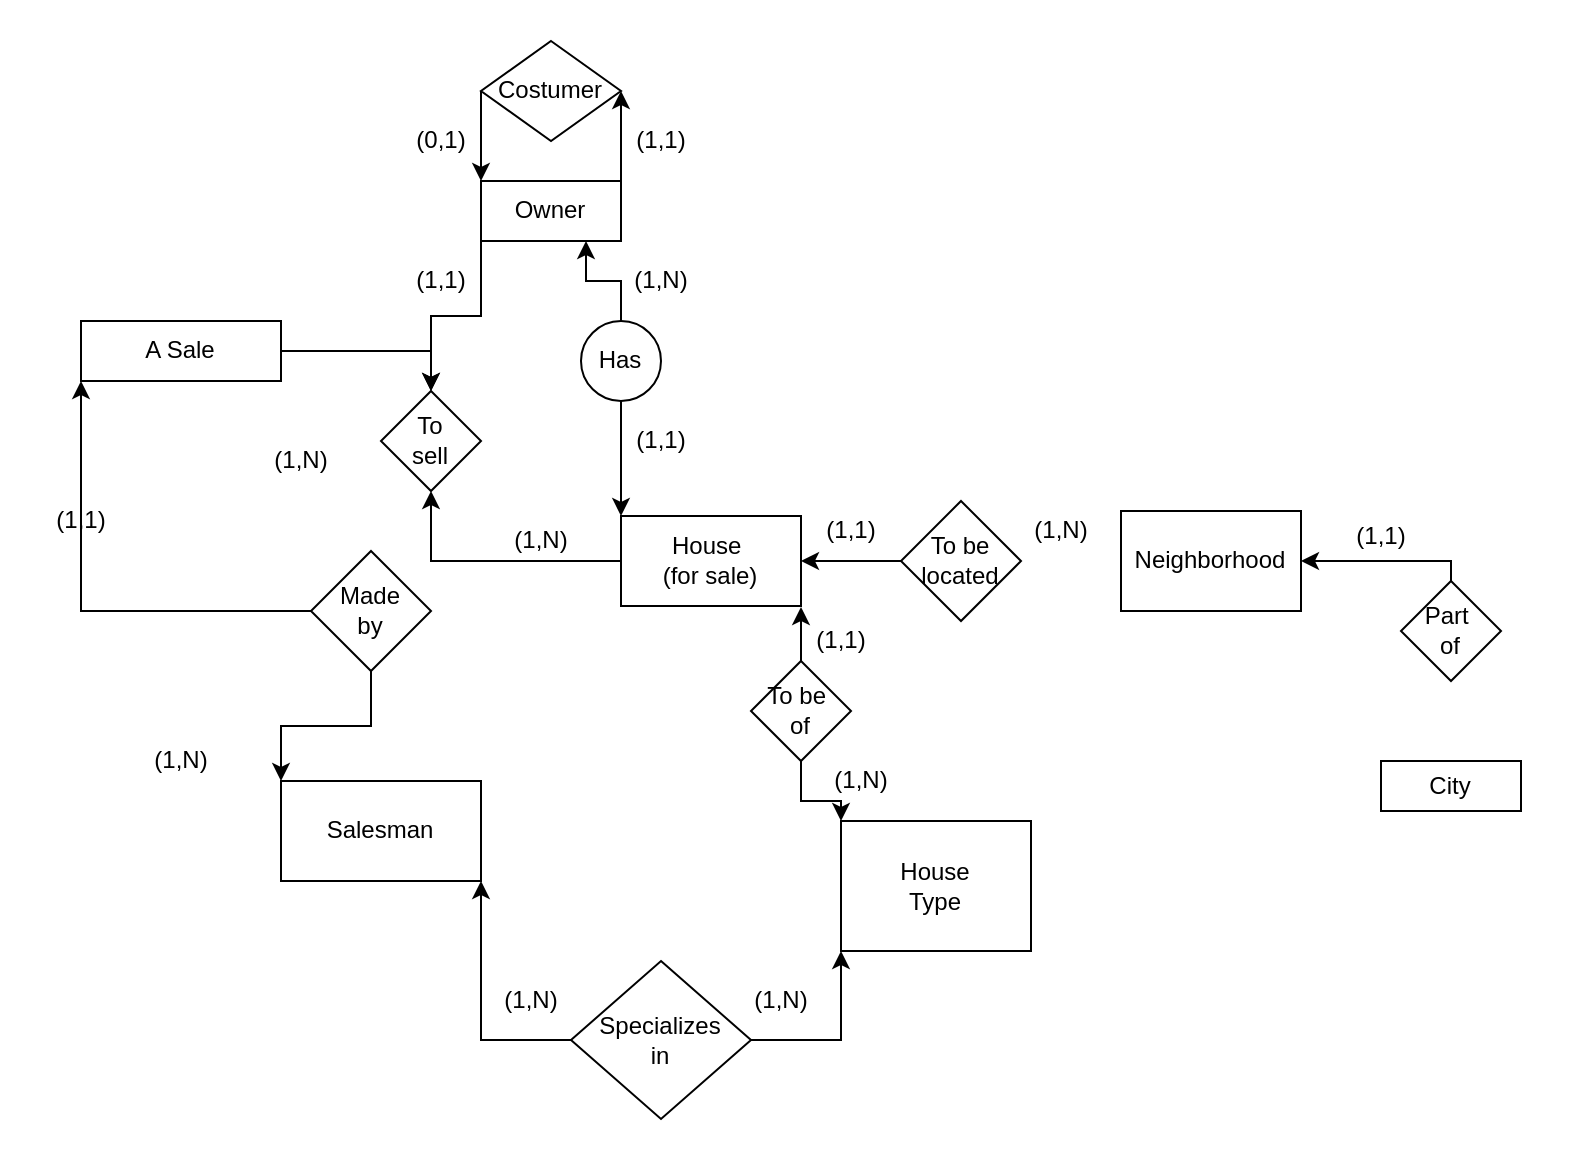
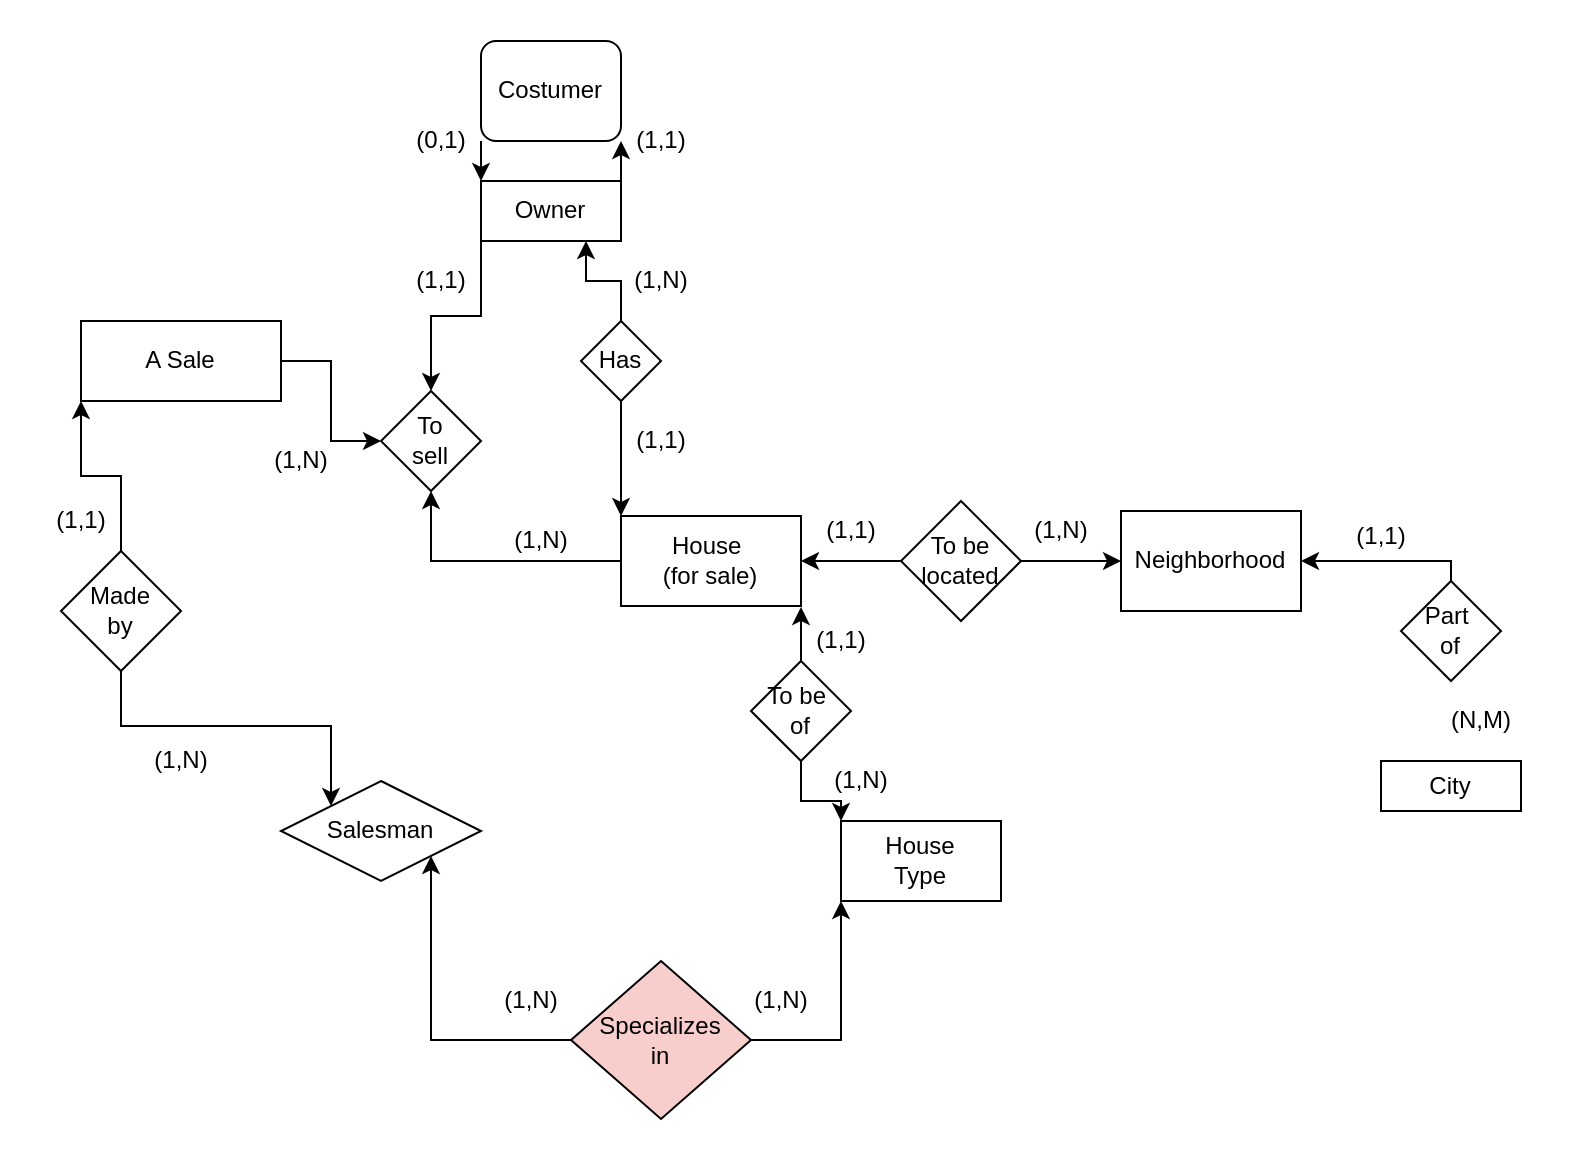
node "Costumer": shape diamond -> rounded rectangle
node "A Sale": size 200x60 -> 200x80
node "Has": shape ellipse -> diamond
edge "To be located" -> "Neighborhood": added
node "Made by": moved (371, 611) -> (121, 611)
node "(N,M)": added
node "Salesman": shape rectangle -> diamond
node "House Type": size 190x130 -> 160x80
node "Specializes in": fillcolor #ffffff -> #f8cecc
